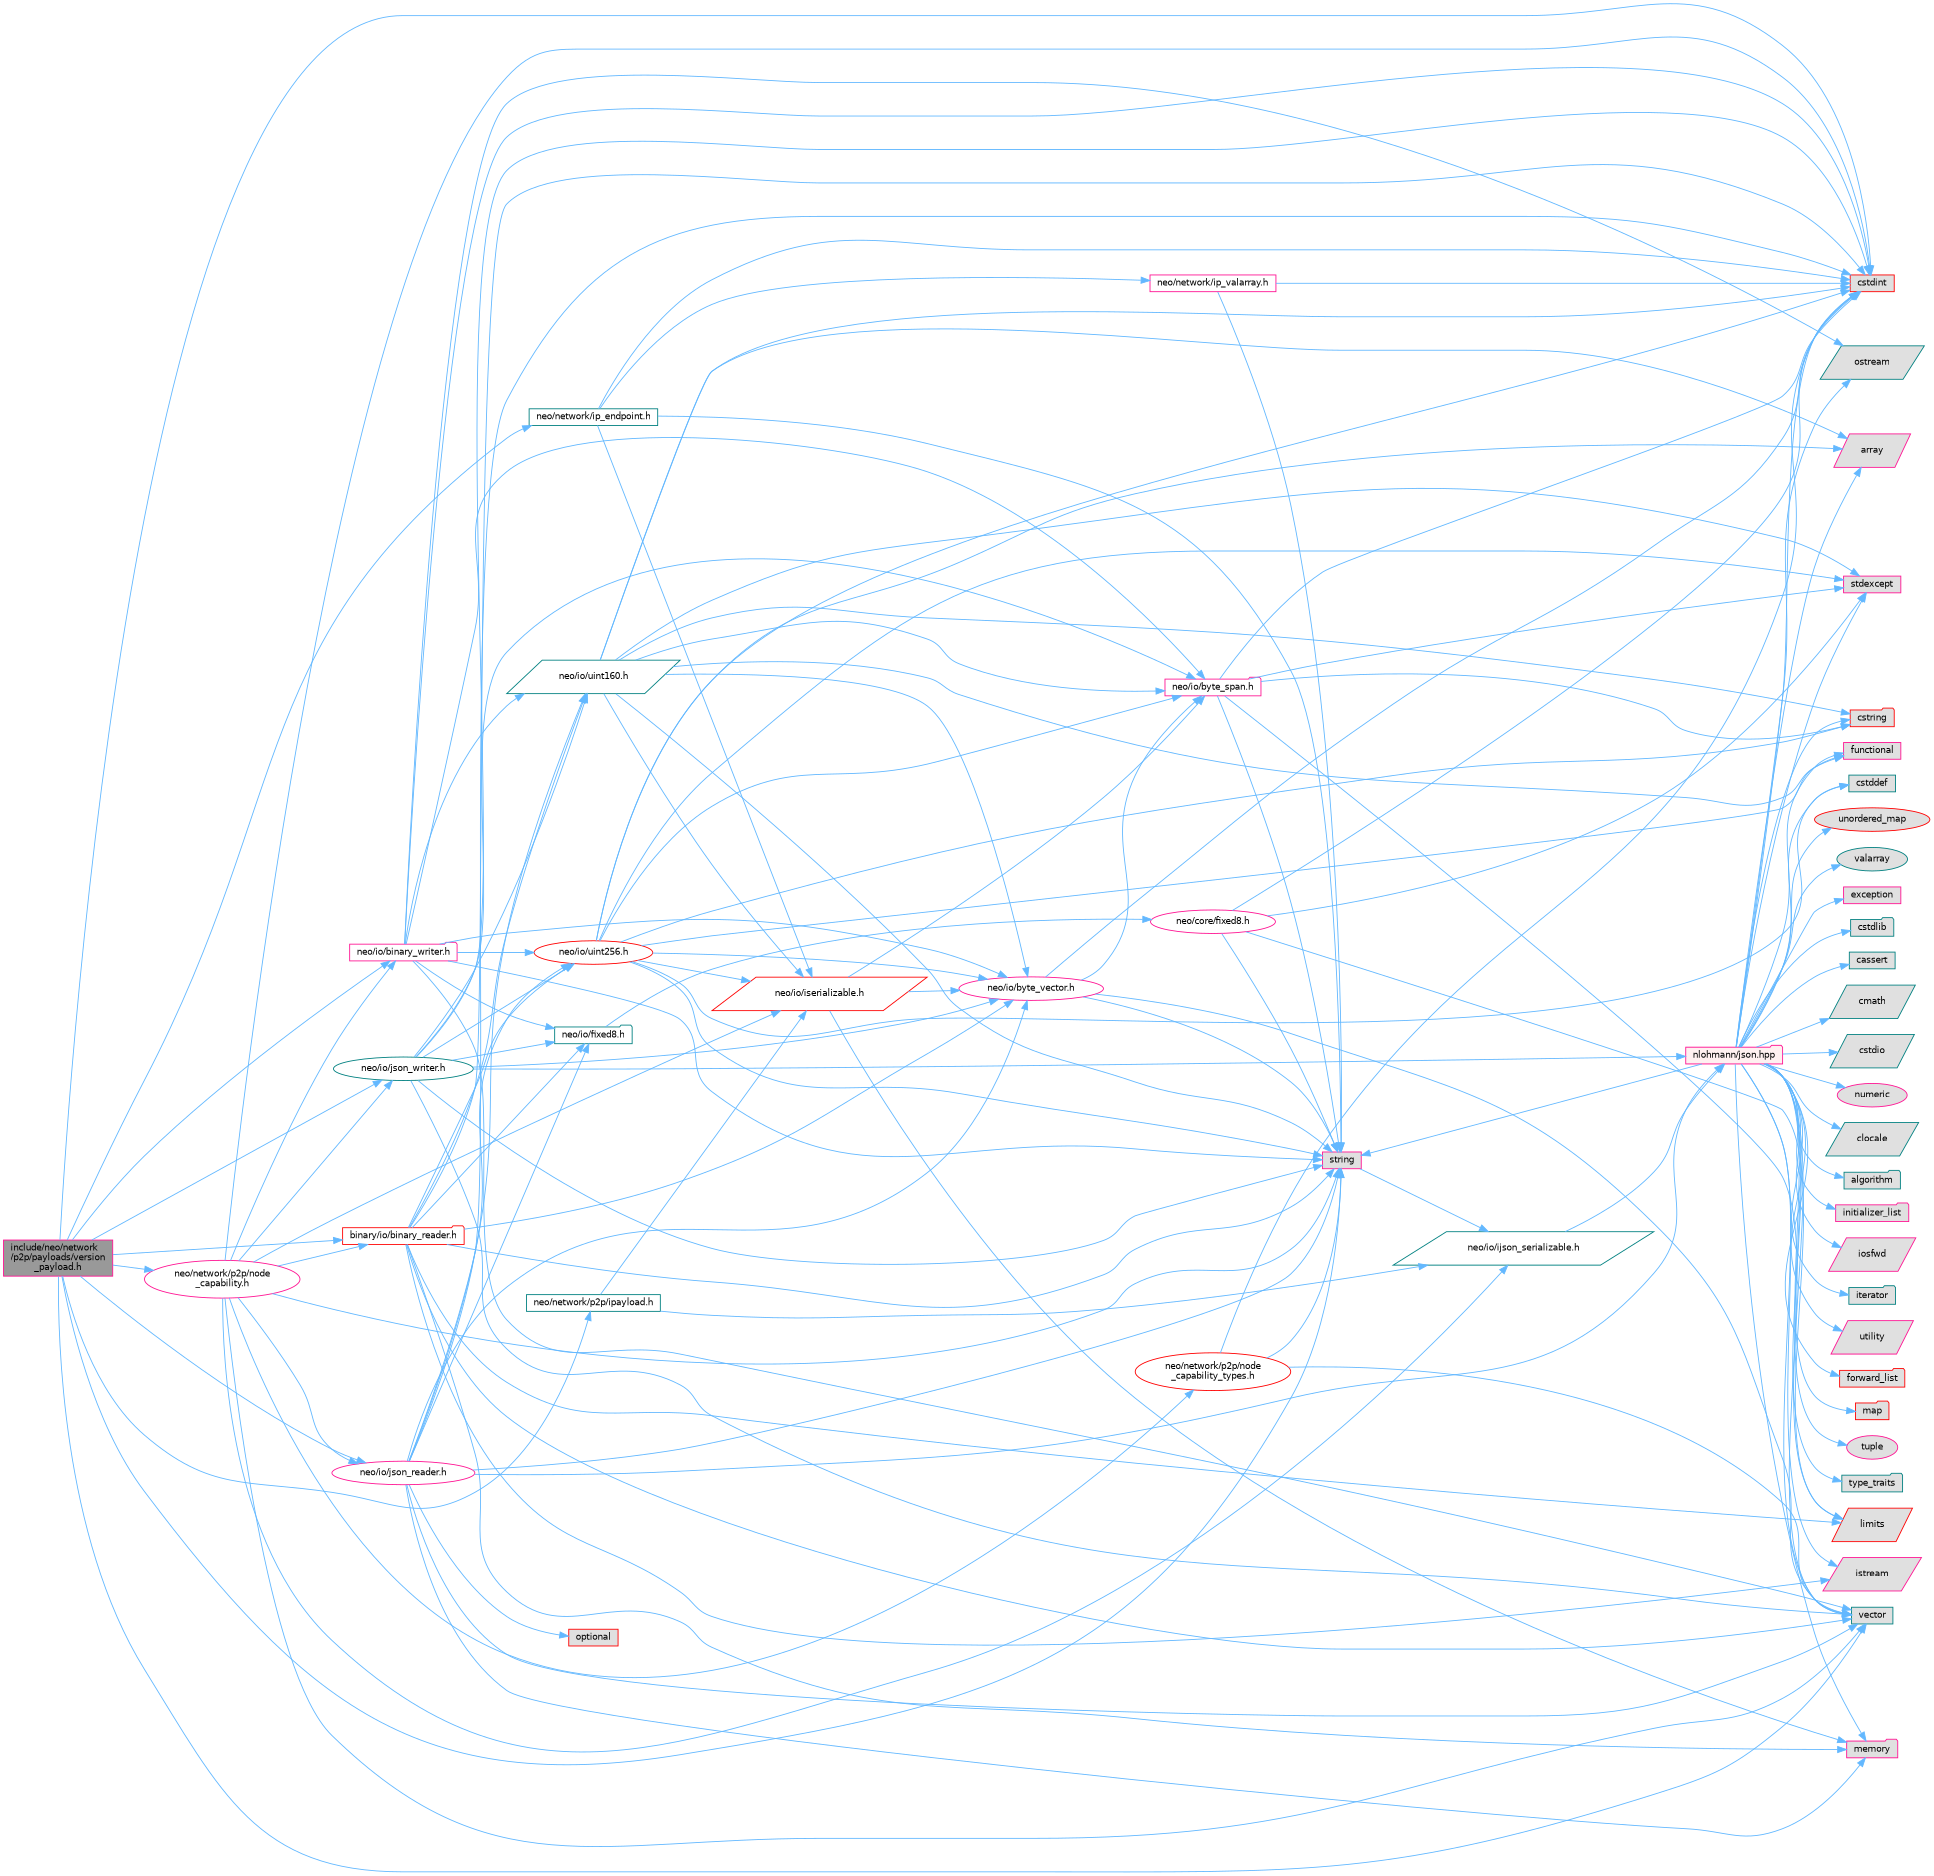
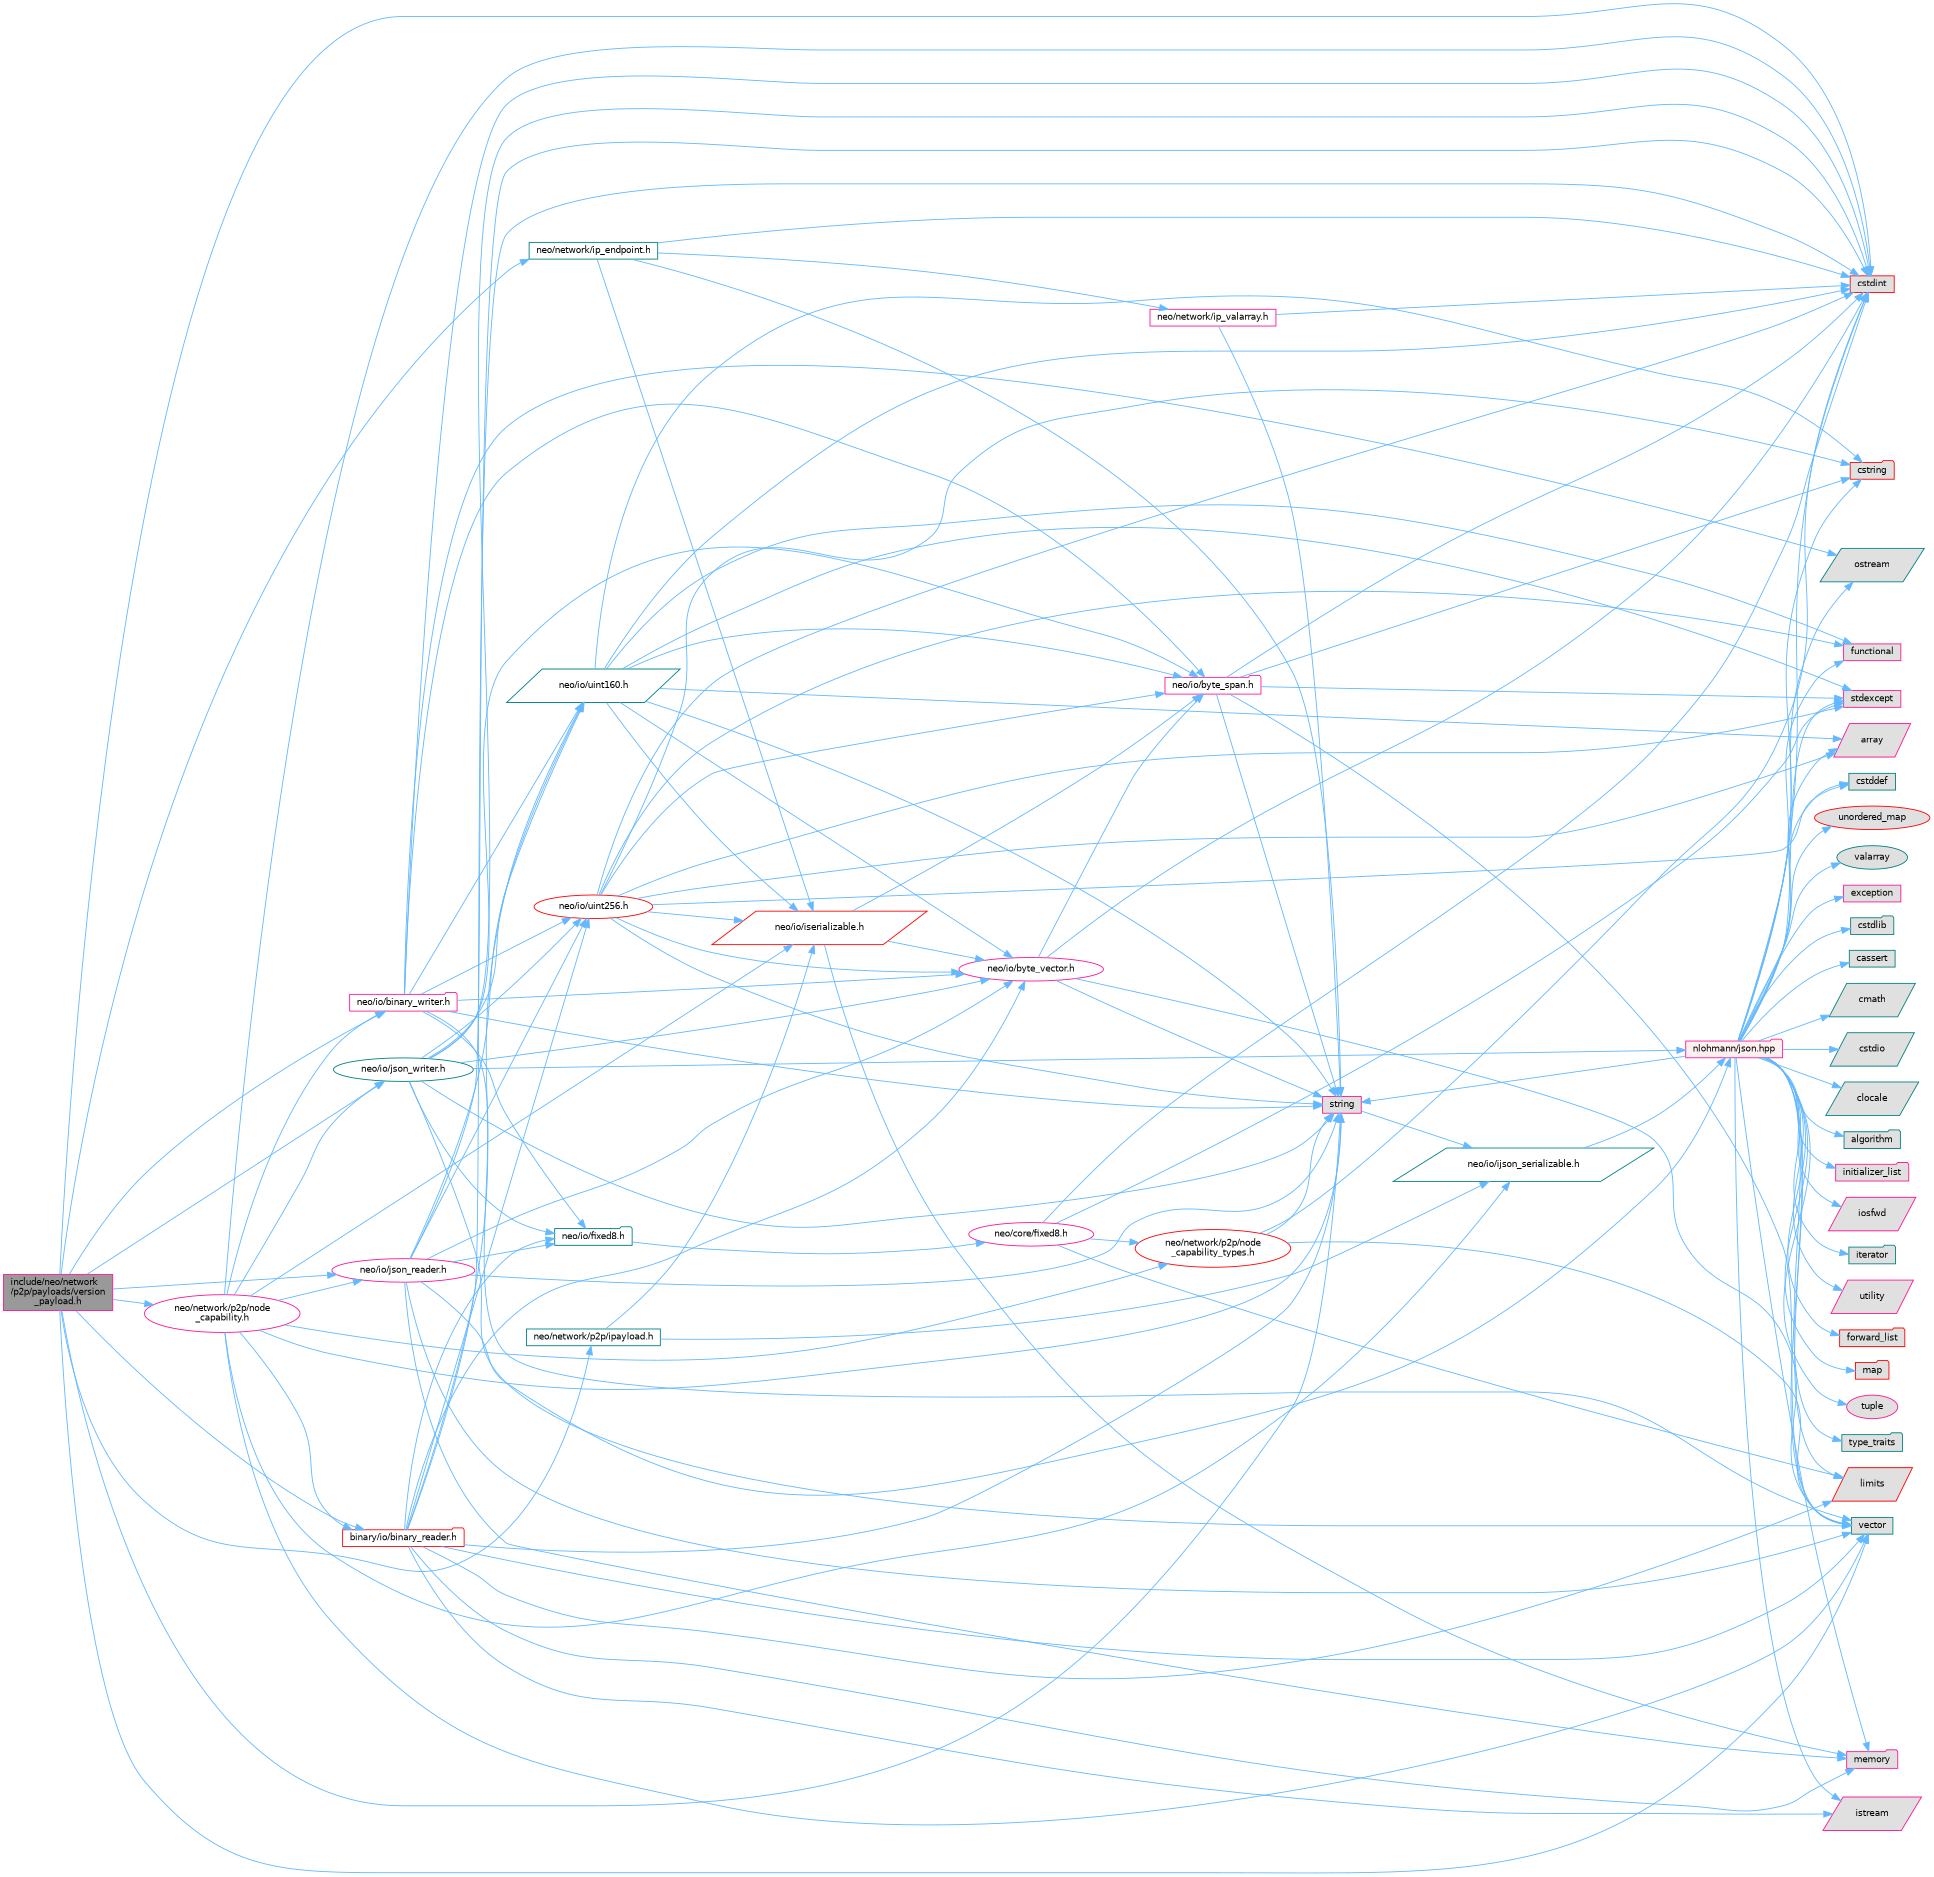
edge "neo/core/fixed8.h" -> "string": now "neo/core/fixed8.h" -> "neo/network/p2p/node _capability_types.h"
node "numeric": removed
node "optional": removed
